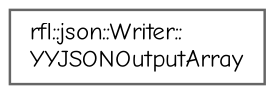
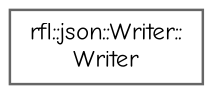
node "rfl::json::Writer:: YYJSONOutputArray": label "rfl::json::Writer:: YYJSONOutputArray" -> "rfl::json::Writer:: Writer"
